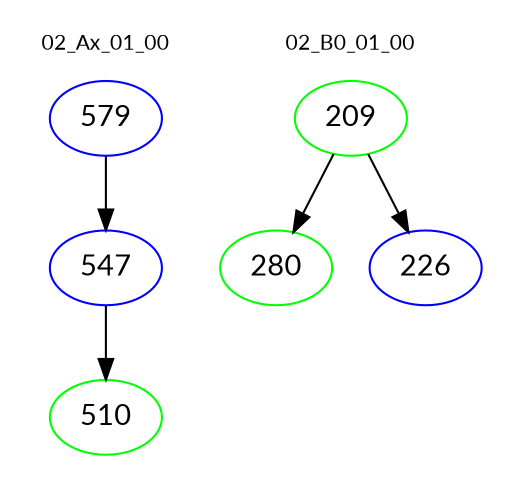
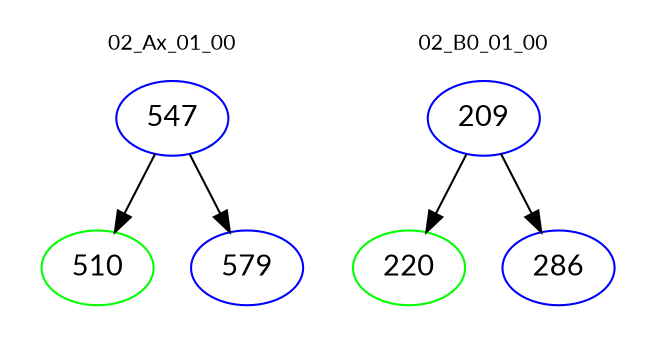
node "209": color green -> blue
edge "579" -> "547": reversed
node "280": label "280" -> "220"
node "226": label "226" -> "286"
